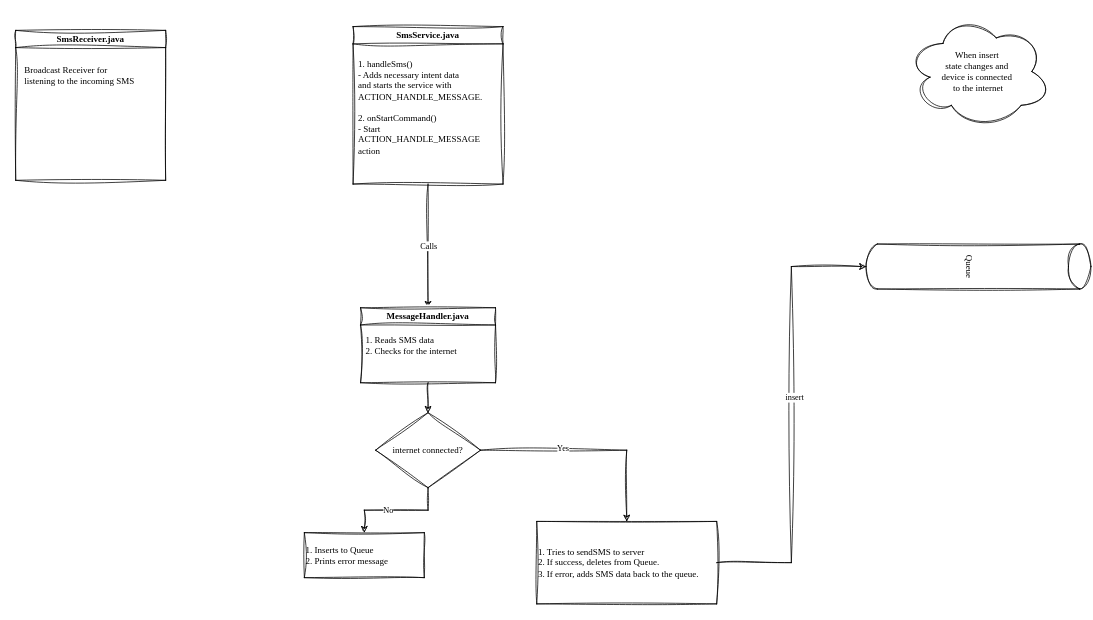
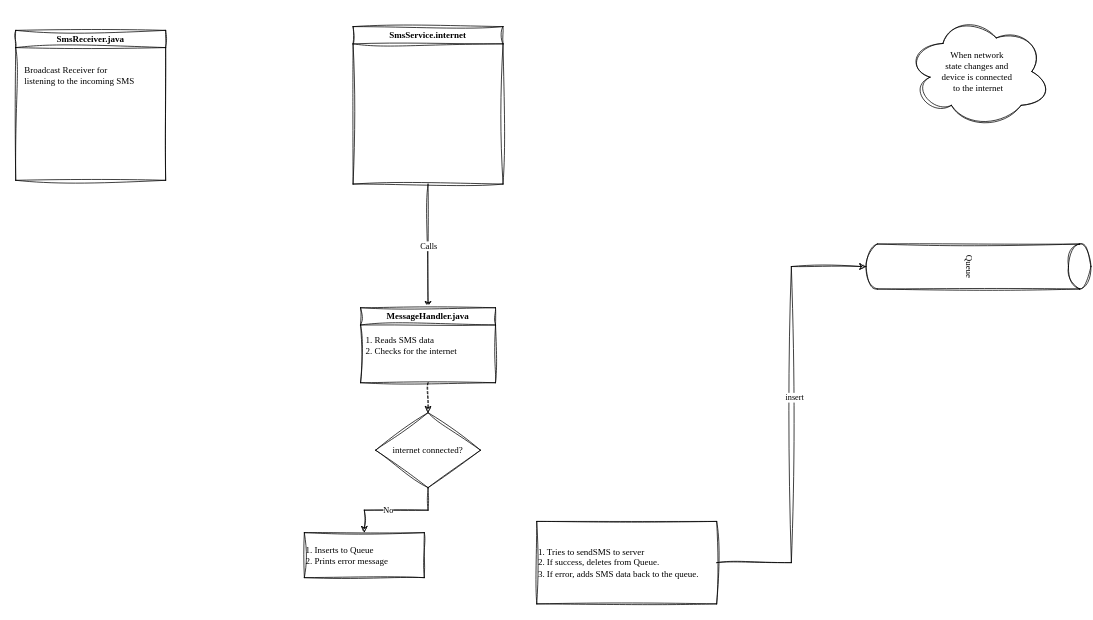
node "SmsService.java": label "SmsService.java" -> "SmsService.internet"
node "When insert state changes and device is connected to the internet": label "When insert state changes and device is connected to the internet" -> "When network state changes and device is connected to the internet"
node "1. handleSms() - Adds necessary intent data and starts the service with ACTION_HANDLE_MESSAGE. 2. onStartCommand() - Start ACTION_HANDLE_MESSAGE action": removed
edge "MessageHandler.java" -> "internet connected?": style solid -> dashed
edge "internet connected?" -> "1. Tries to sendSMS to server 2. If success, deletes from Queue. 3. If error, adds SMS data back to the queue.": removed, label "Yes"
